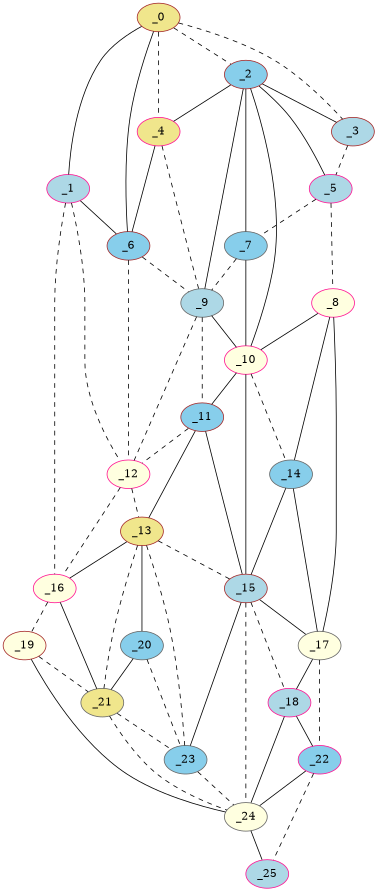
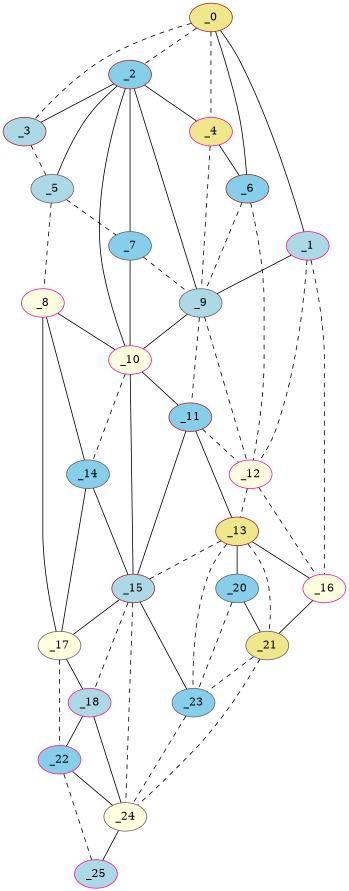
node "_5": color deeppink -> gray40
edge "_1" -- "_6": now "_1" -- "_9"
node "_19": removed
